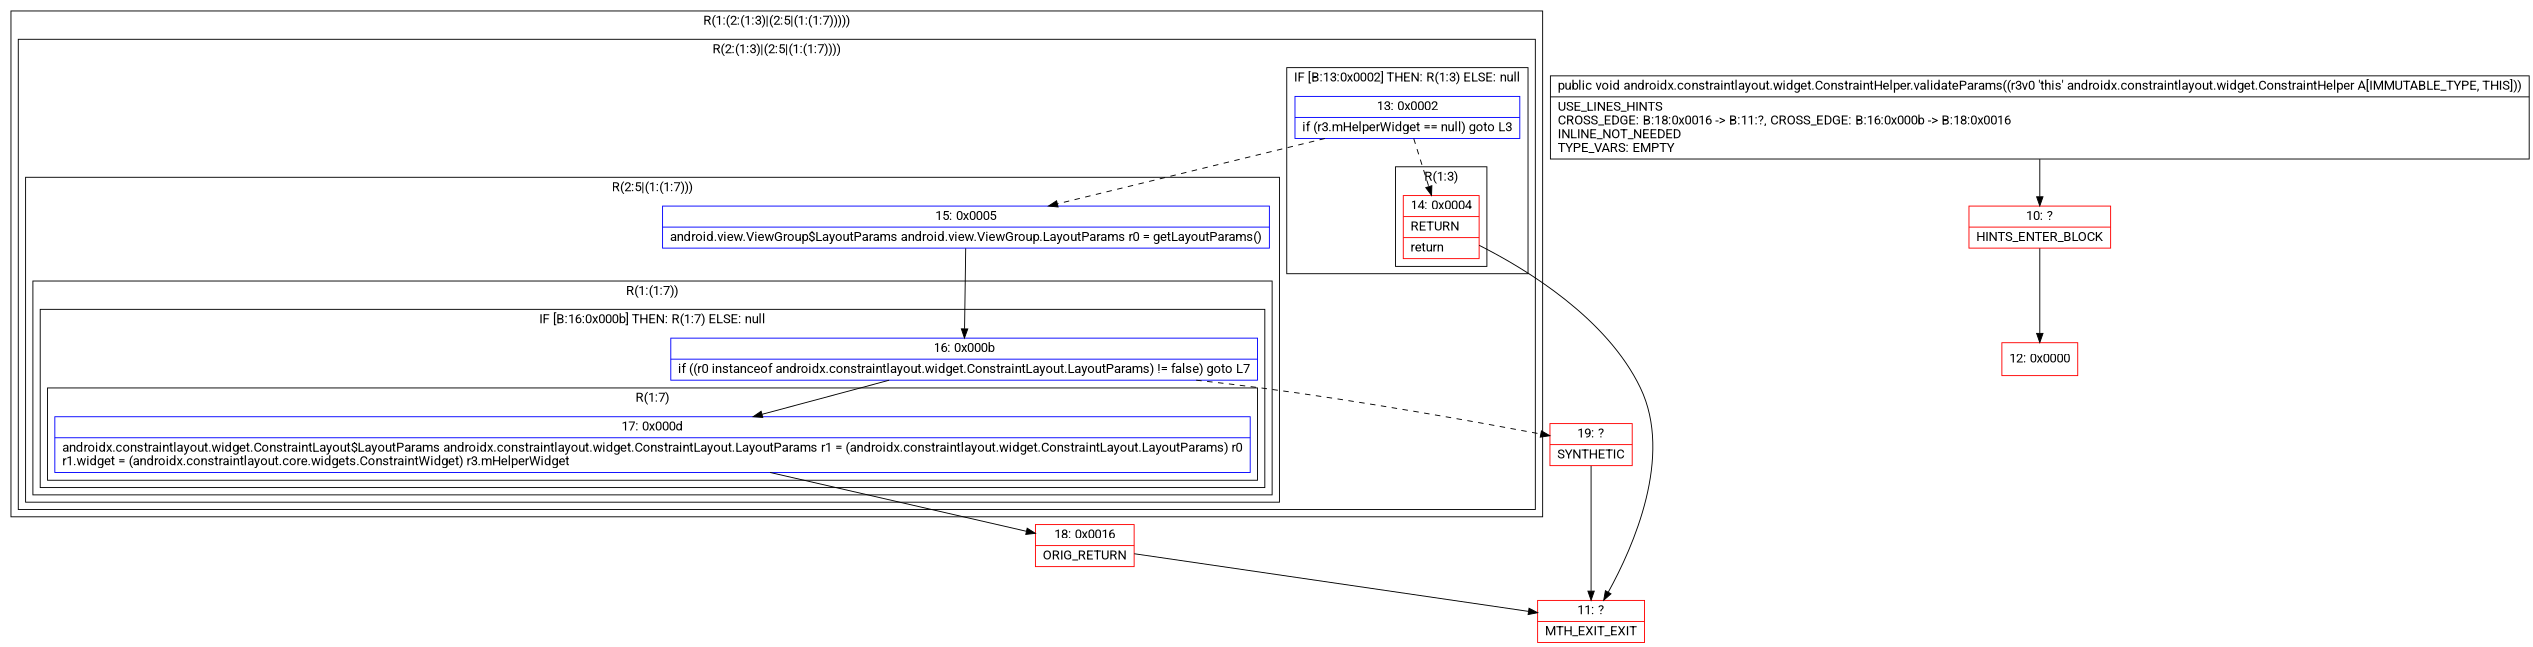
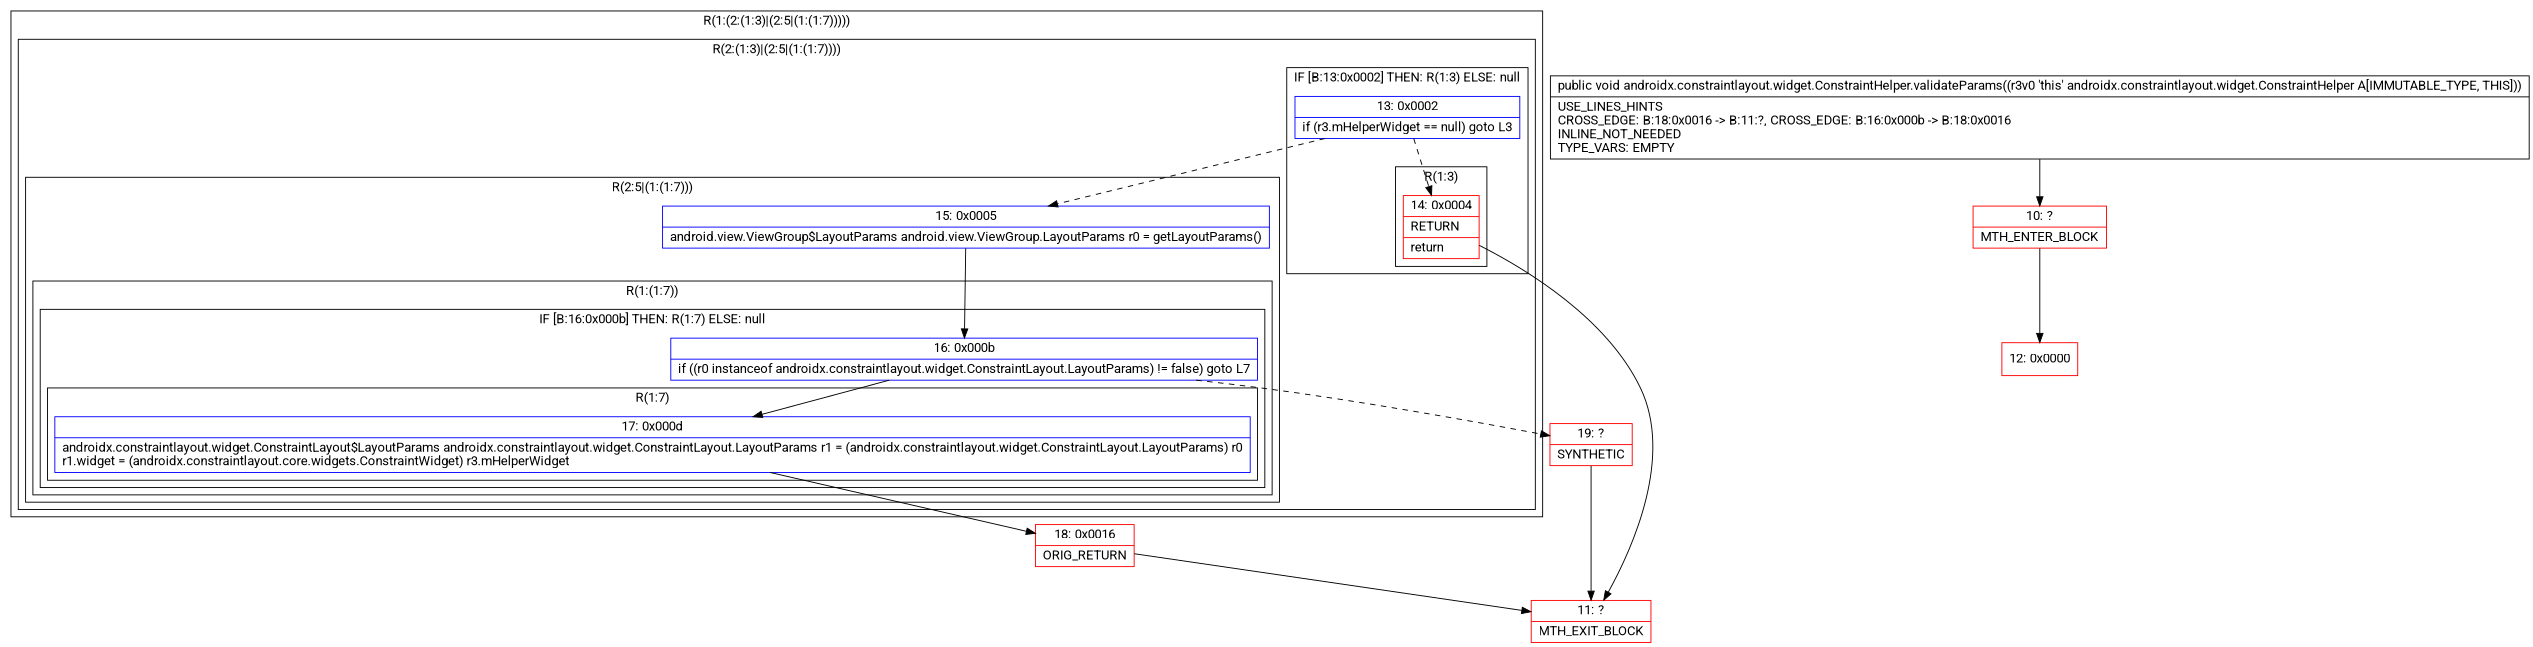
node "10: ?": text "HINTS_ENTER_BLOCK" -> "MTH_ENTER_BLOCK"
node "11: ?": text "MTH_EXIT_EXIT" -> "MTH_EXIT_BLOCK"
